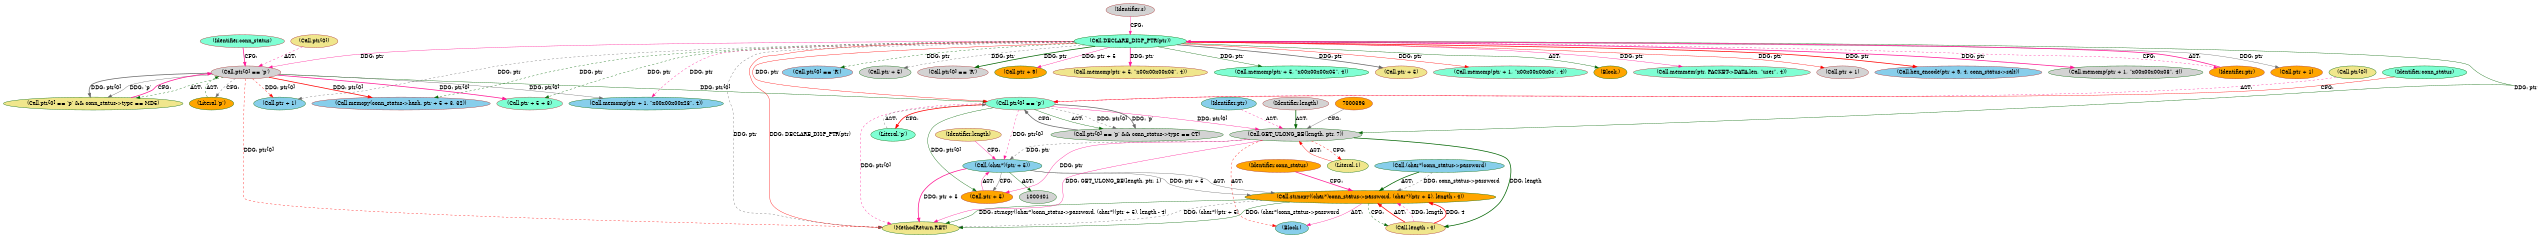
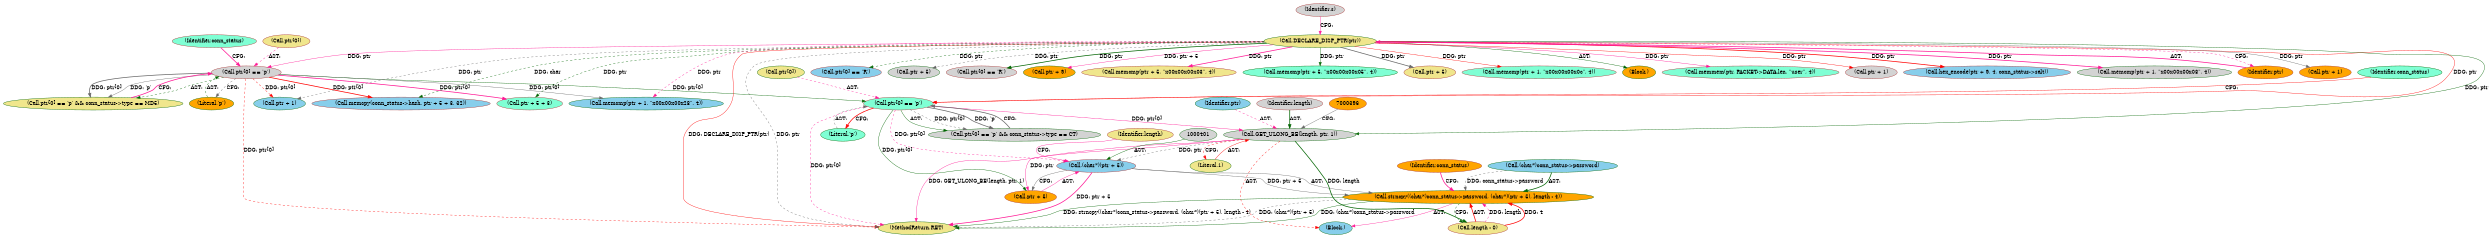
node "(Call,DECLARE_DISP_PTR(ptr))": fillcolor aquamarine -> khaki
edge "(Call,DECLARE_DISP_PTR(ptr))" -> "(Call,memcpy(conn_status->hash, ptr + 5 + 3, 32))": label "DDG: ptr" -> "DDG: char"
node "(Call,GET_ULONG_BE(length, ptr, 7))": label "(Call,GET_ULONG_BE(length, ptr, 7))" -> "(Call,GET_ULONG_BE(length, ptr, 1))"
node "(Call,(char*)(ptr + 5))": color darkgreen -> brown
edge "(Call,(char*)(ptr + 5))" -> "1000401": reversed
node "(Call,length - 4)": label "(Call,length - 4)" -> "(Call,length - 0)"
